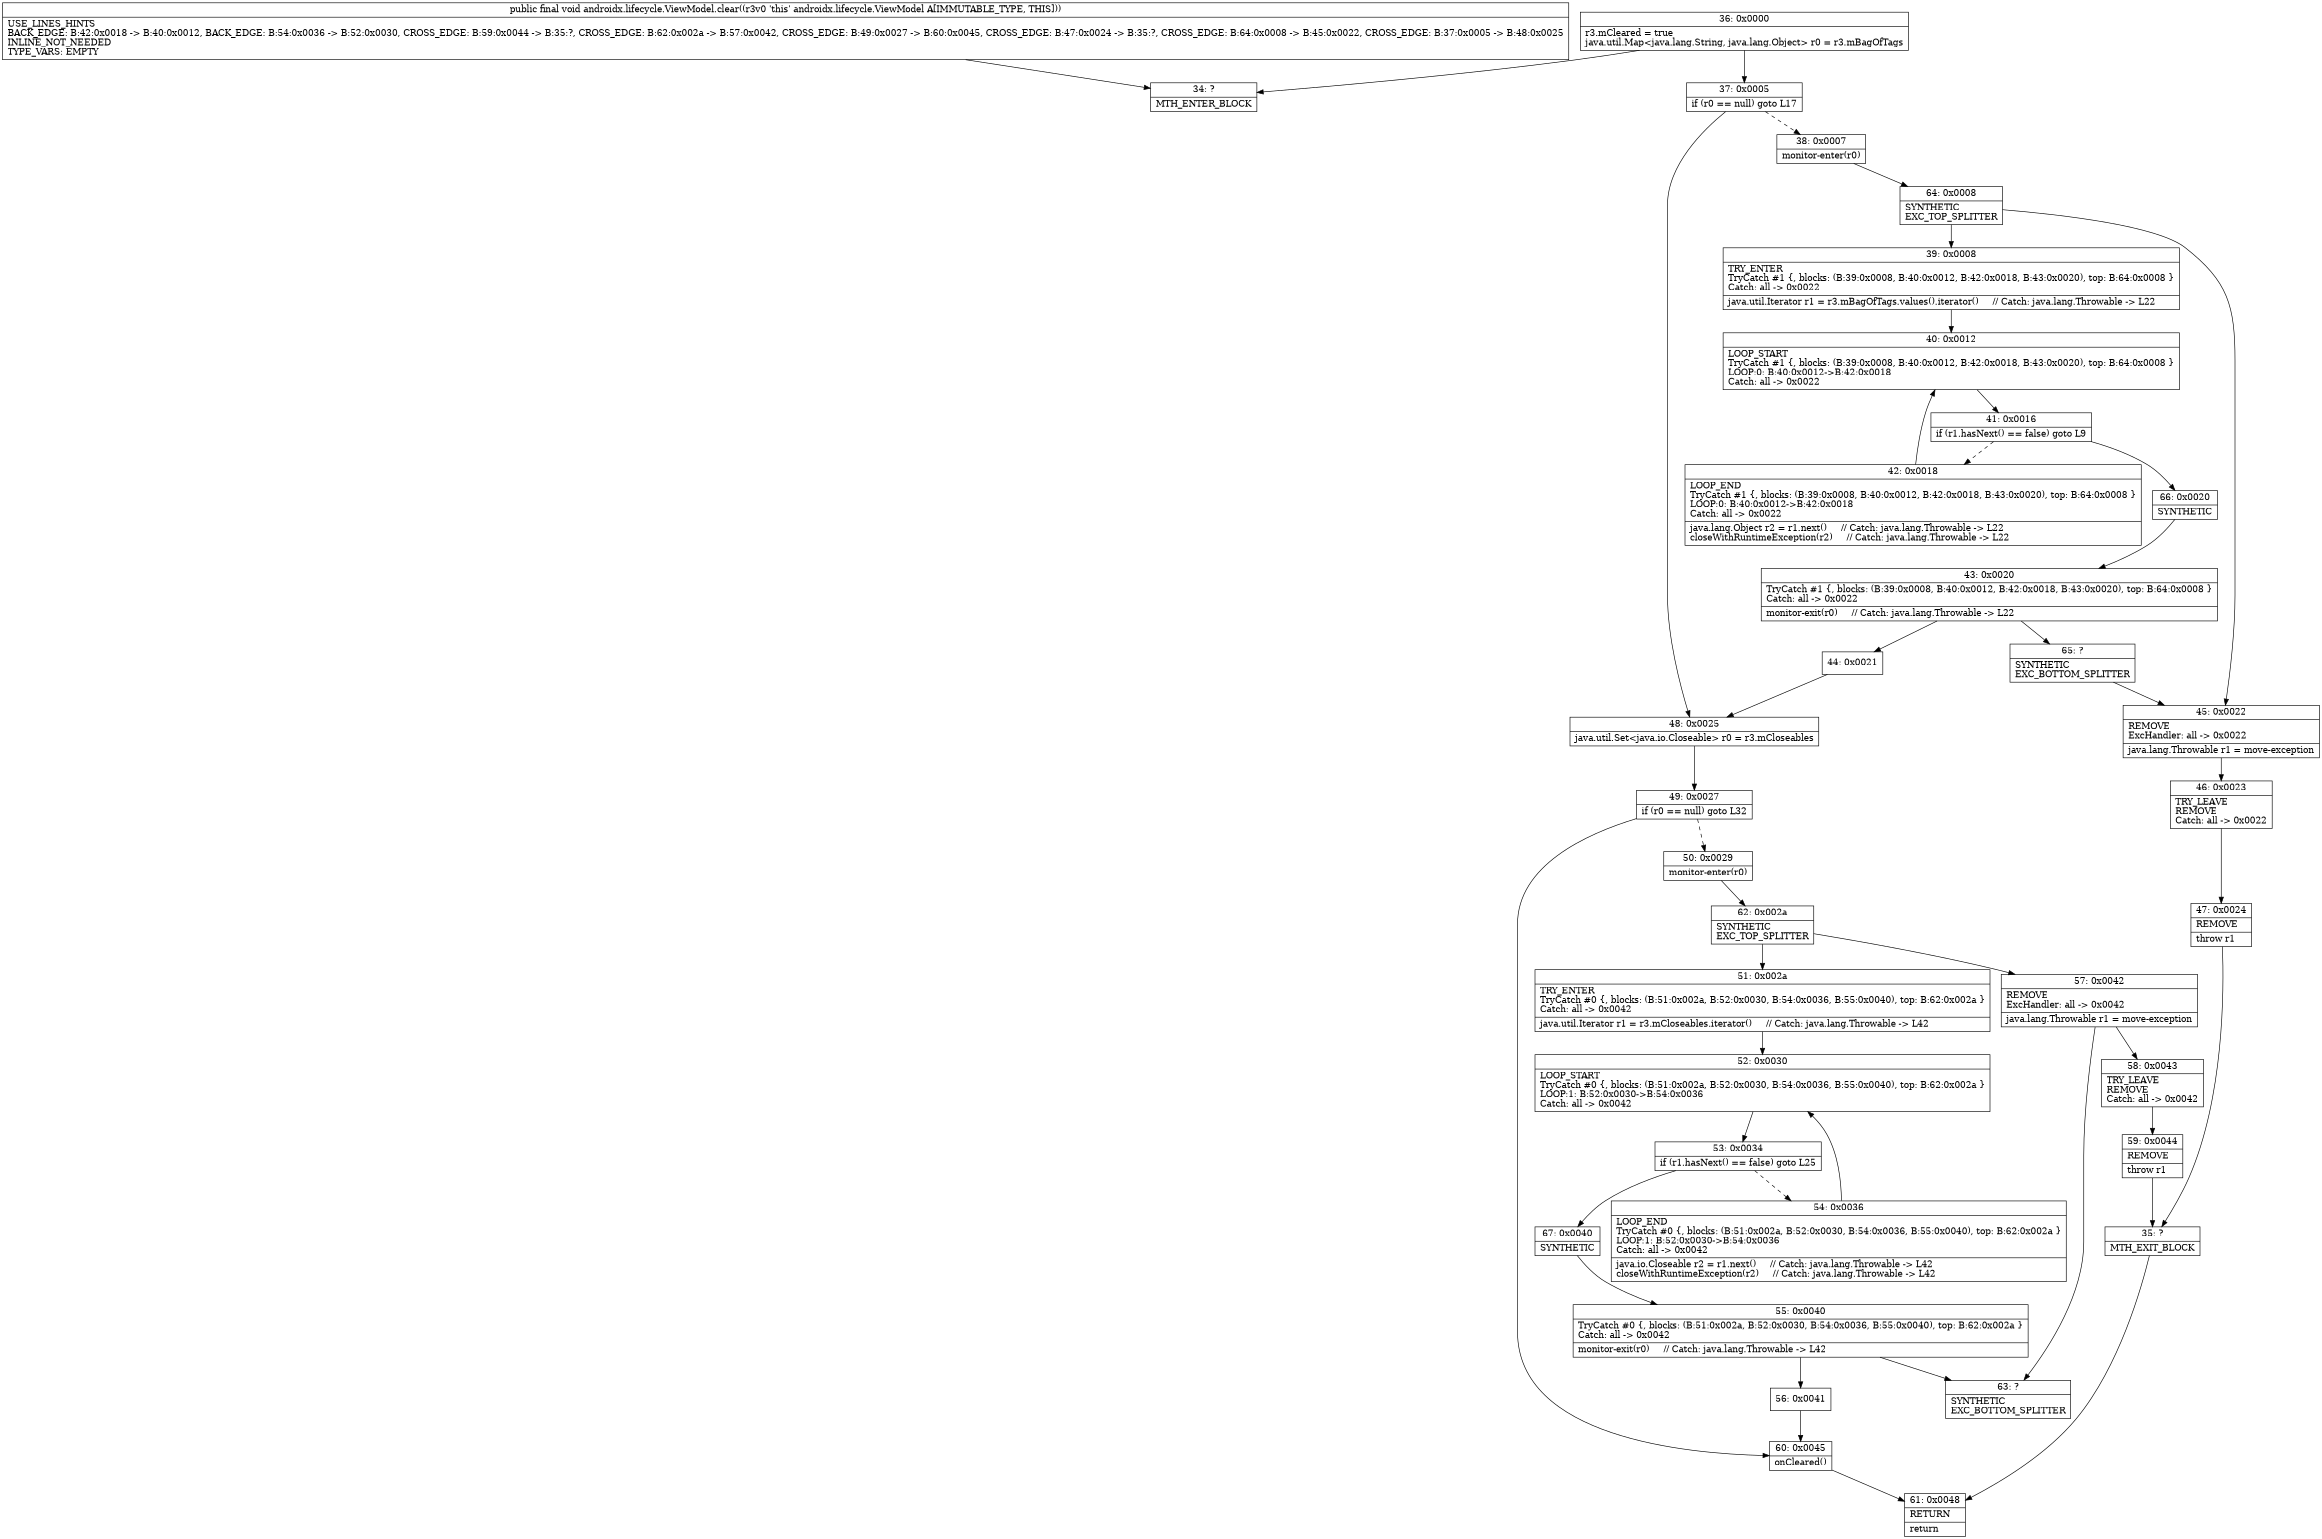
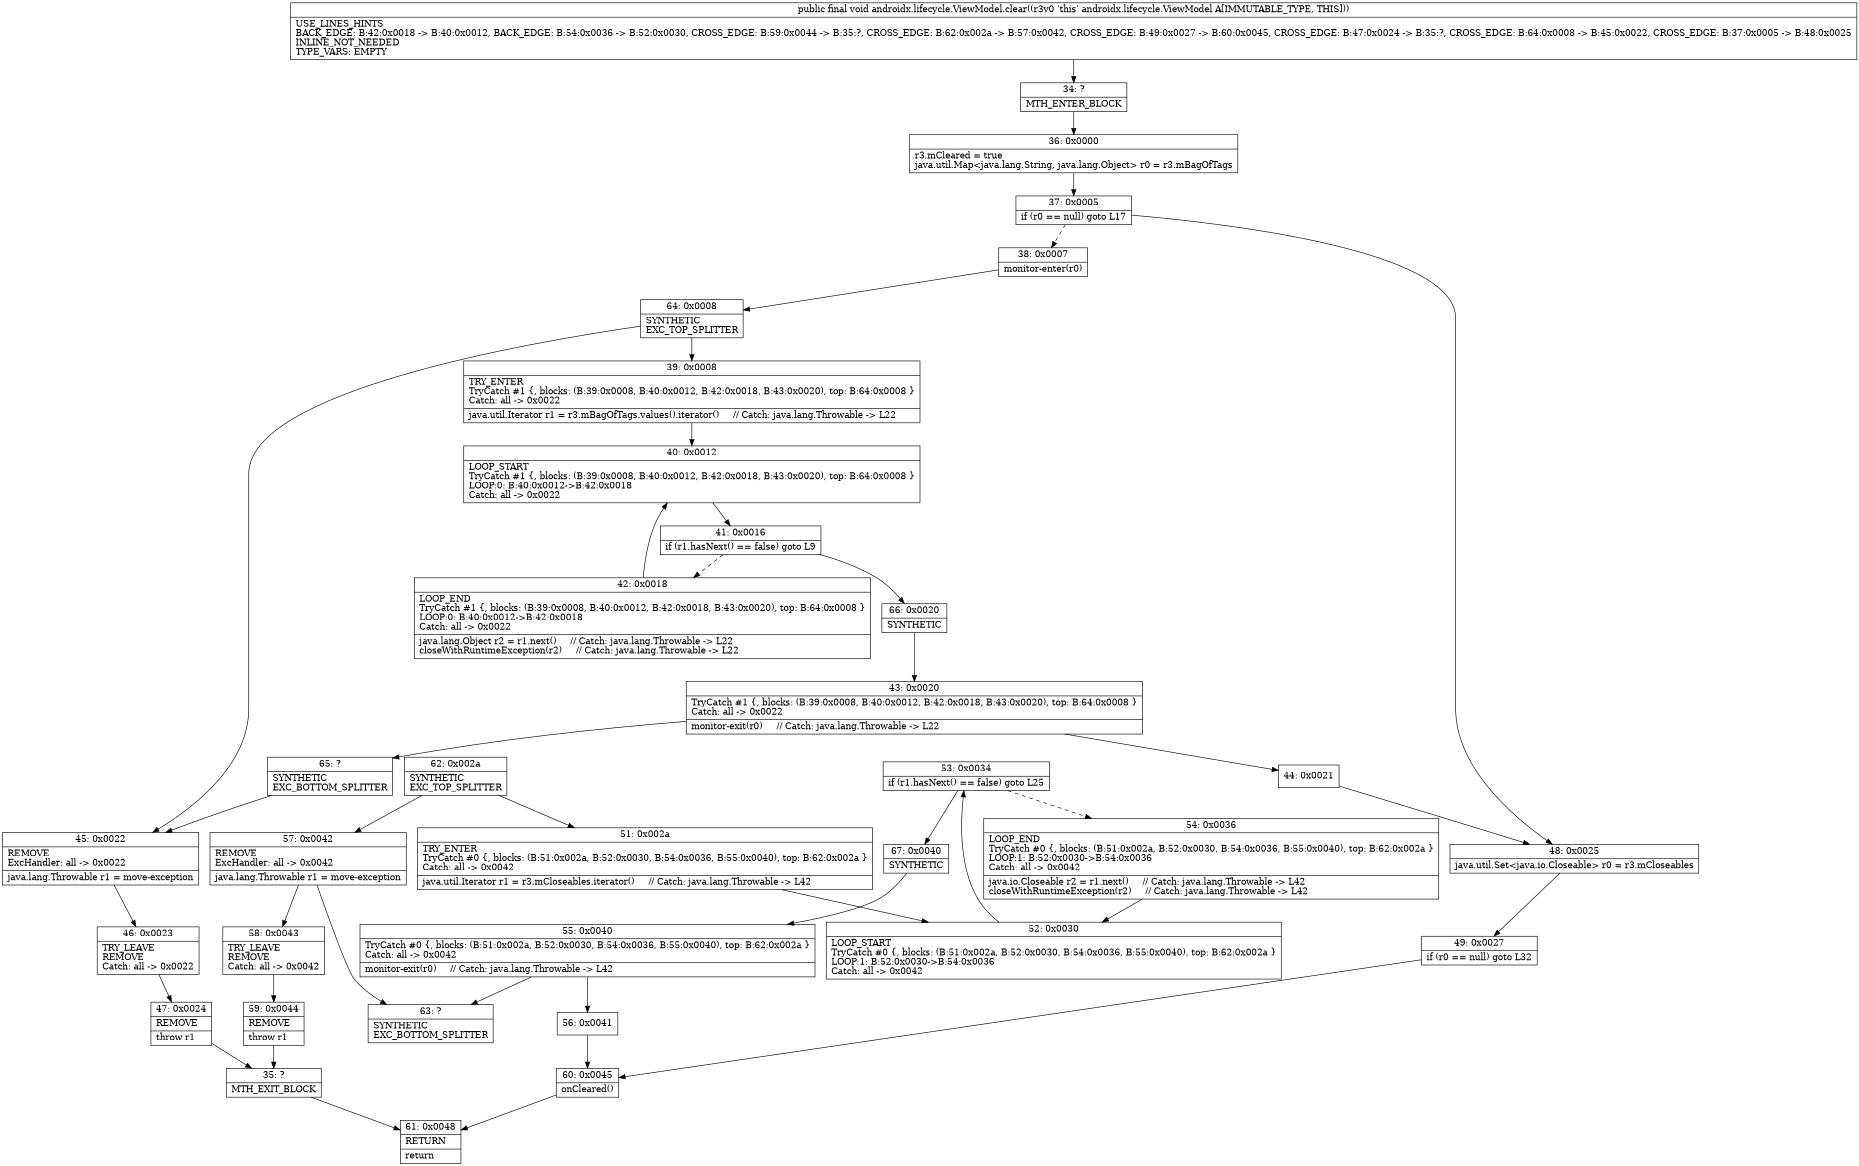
edge "36: 0x0000" -> "34: ?": reversed
node "50: 0x0029": removed
